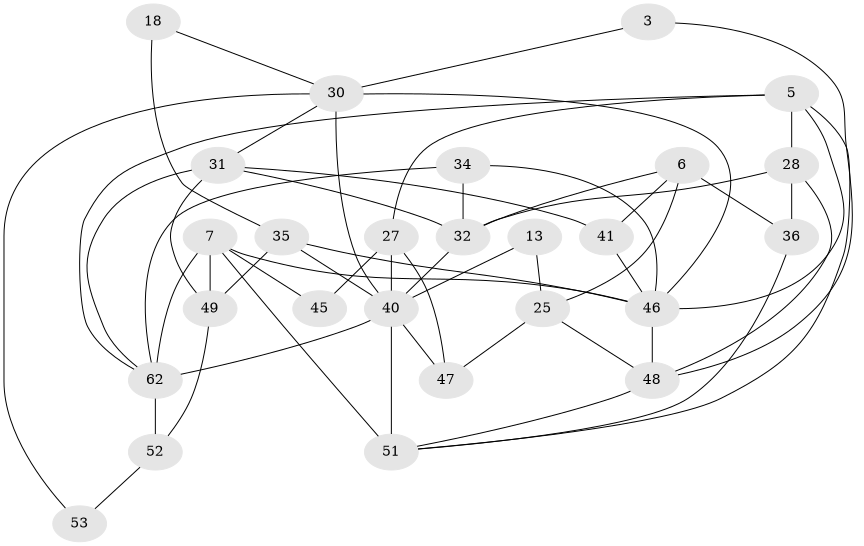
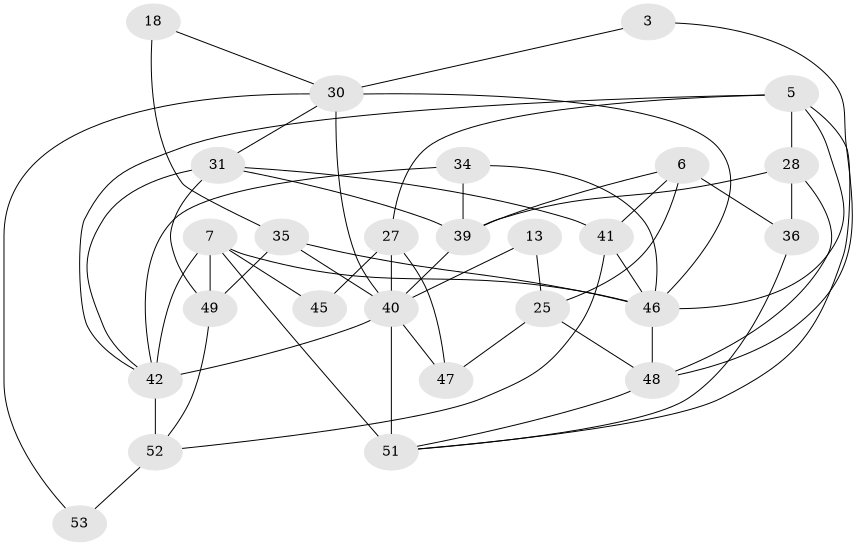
node "32": label "32" -> "39"
node "62": label "62" -> "42"
edge "41" -- "52": added
